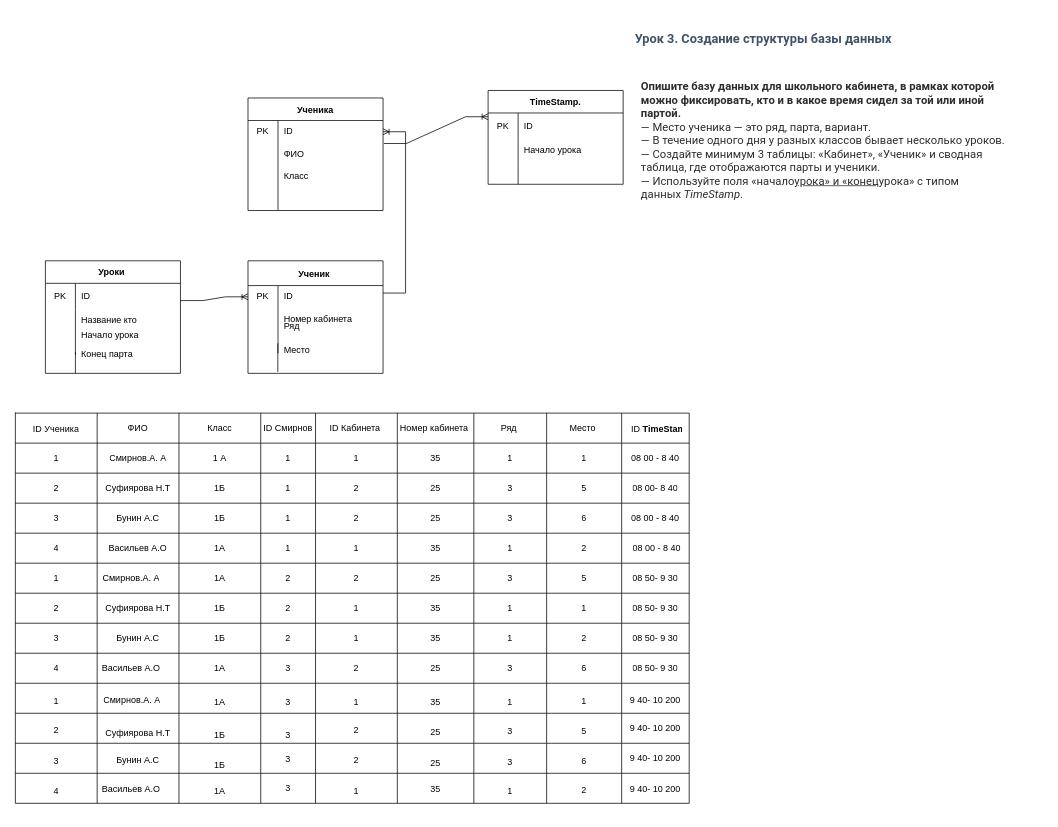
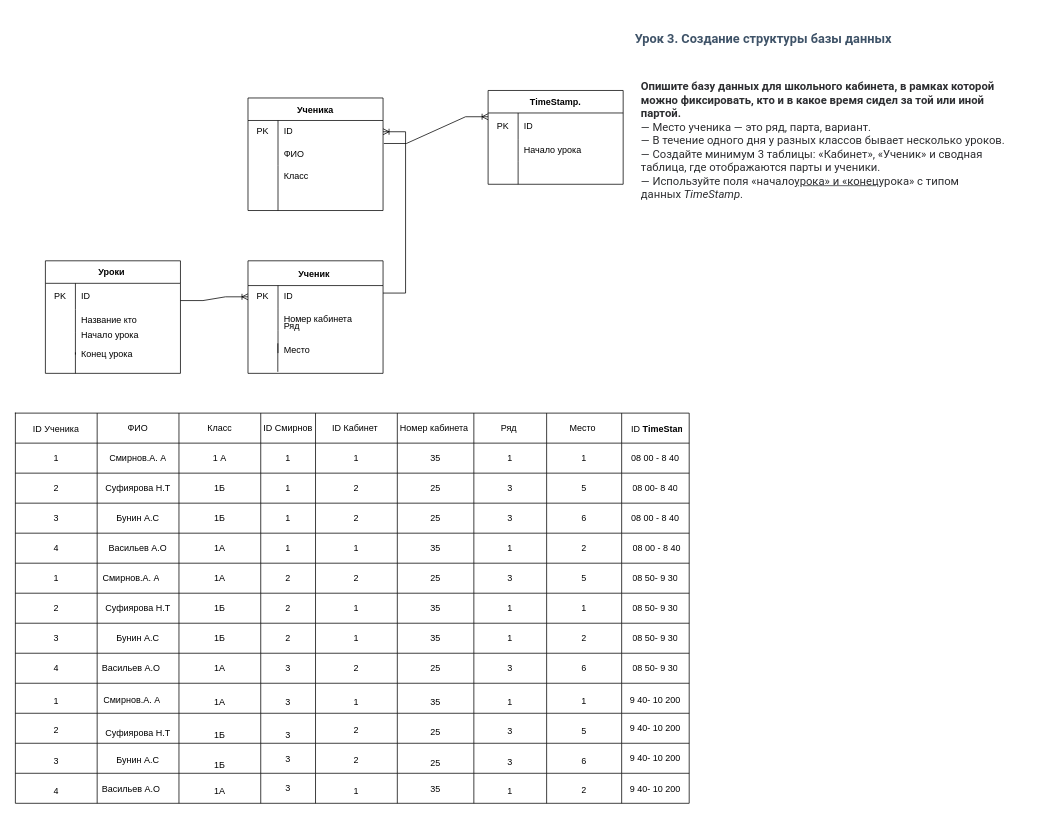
node "Конец парта": label "Конец парта" -> "Конец урока"
node "ID Кабинета": label "ID Кабинета" -> "ID Кабинет"
